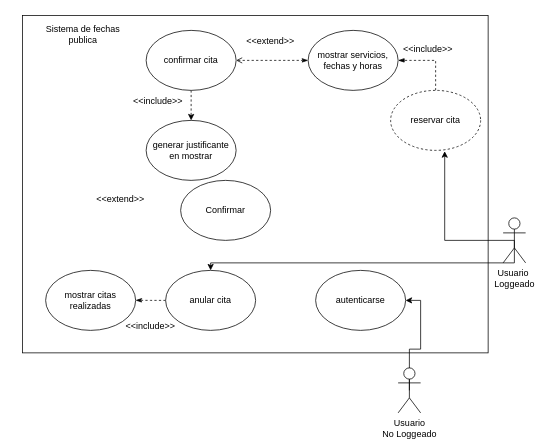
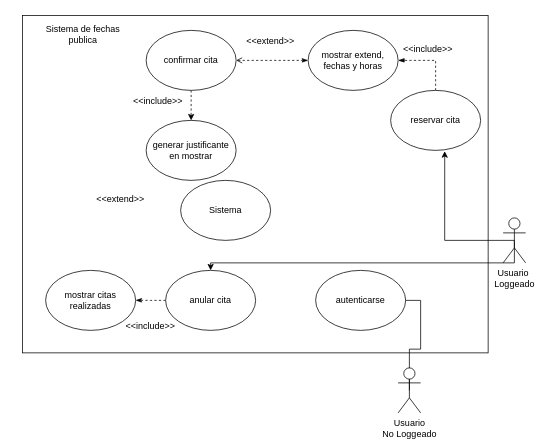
node "mostrar servicios, fechas y horas": label "mostrar servicios, fechas y horas" -> "mostrar extend, fechas y horas"
node "reservar cita": style dashed -> solid
node "Confirmar": label "Confirmar" -> "Sistema"
edge "Usuario No Loggeado" -> "autenticarse": arrowhead classic -> none
